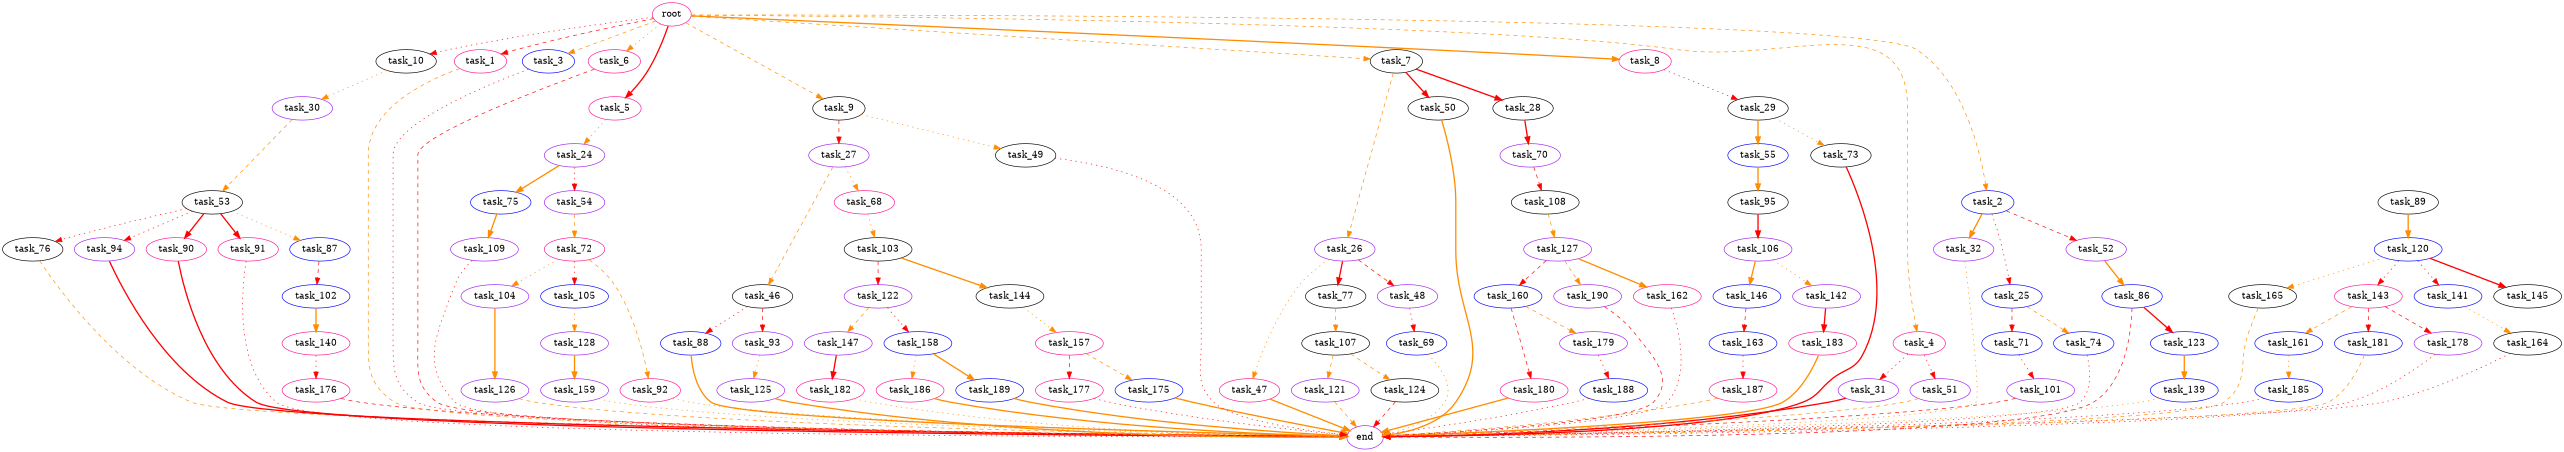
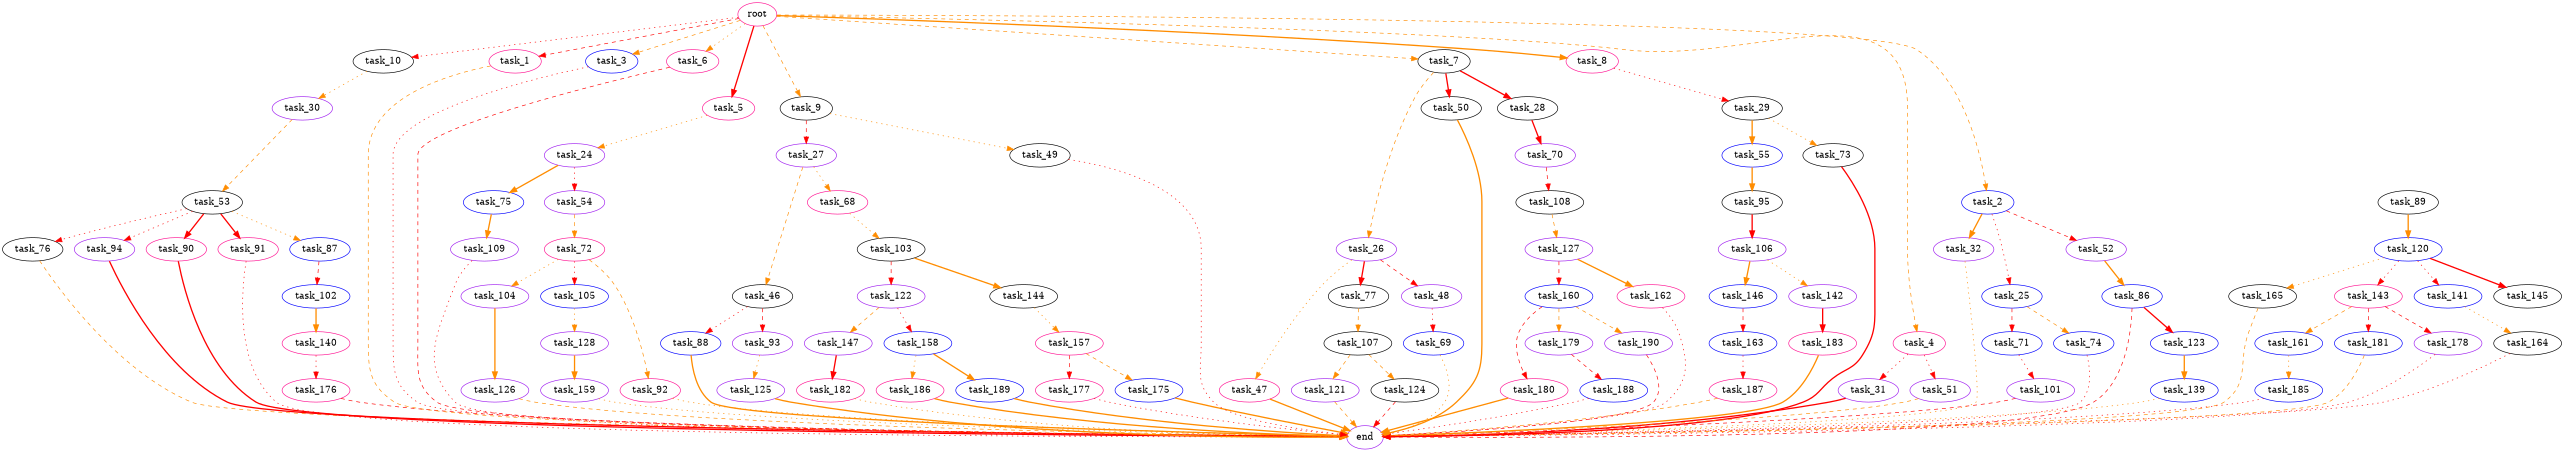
edge "task_127" -> "task_190": now "task_160" -> "task_190"
edge "task_179" -> "task_188": style dotted -> dashed
